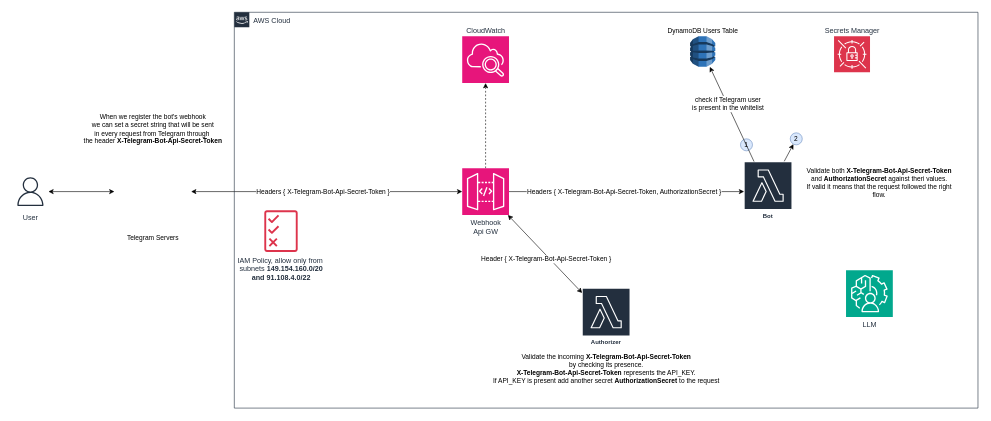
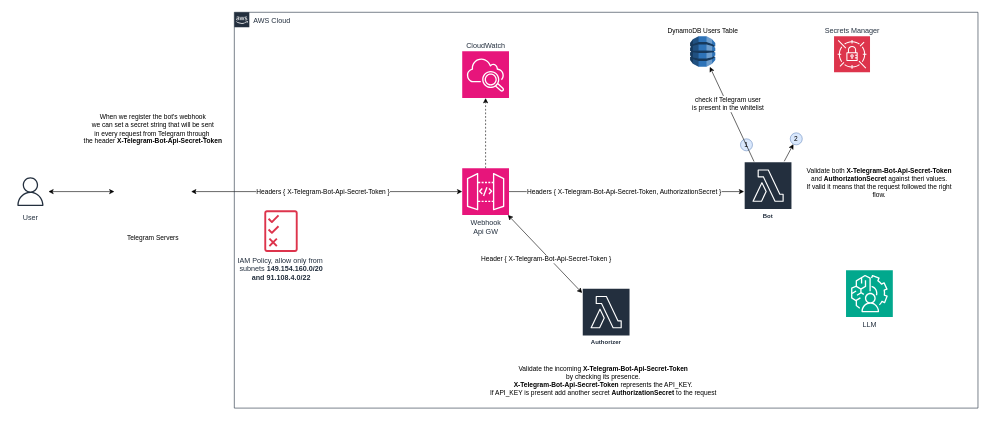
node "CloudWatch": moved (486, 60) -> (486, 75)
node "Validate the incoming X-Telegram-Bot-Api-Secret-Token by checking its presence. X-Telegram-Bot-Api-Secret-Token represents the API_KEY. If API_KEY is present add another secret AuthorizationSecret to the request": moved (606, 369) -> (603, 381)
